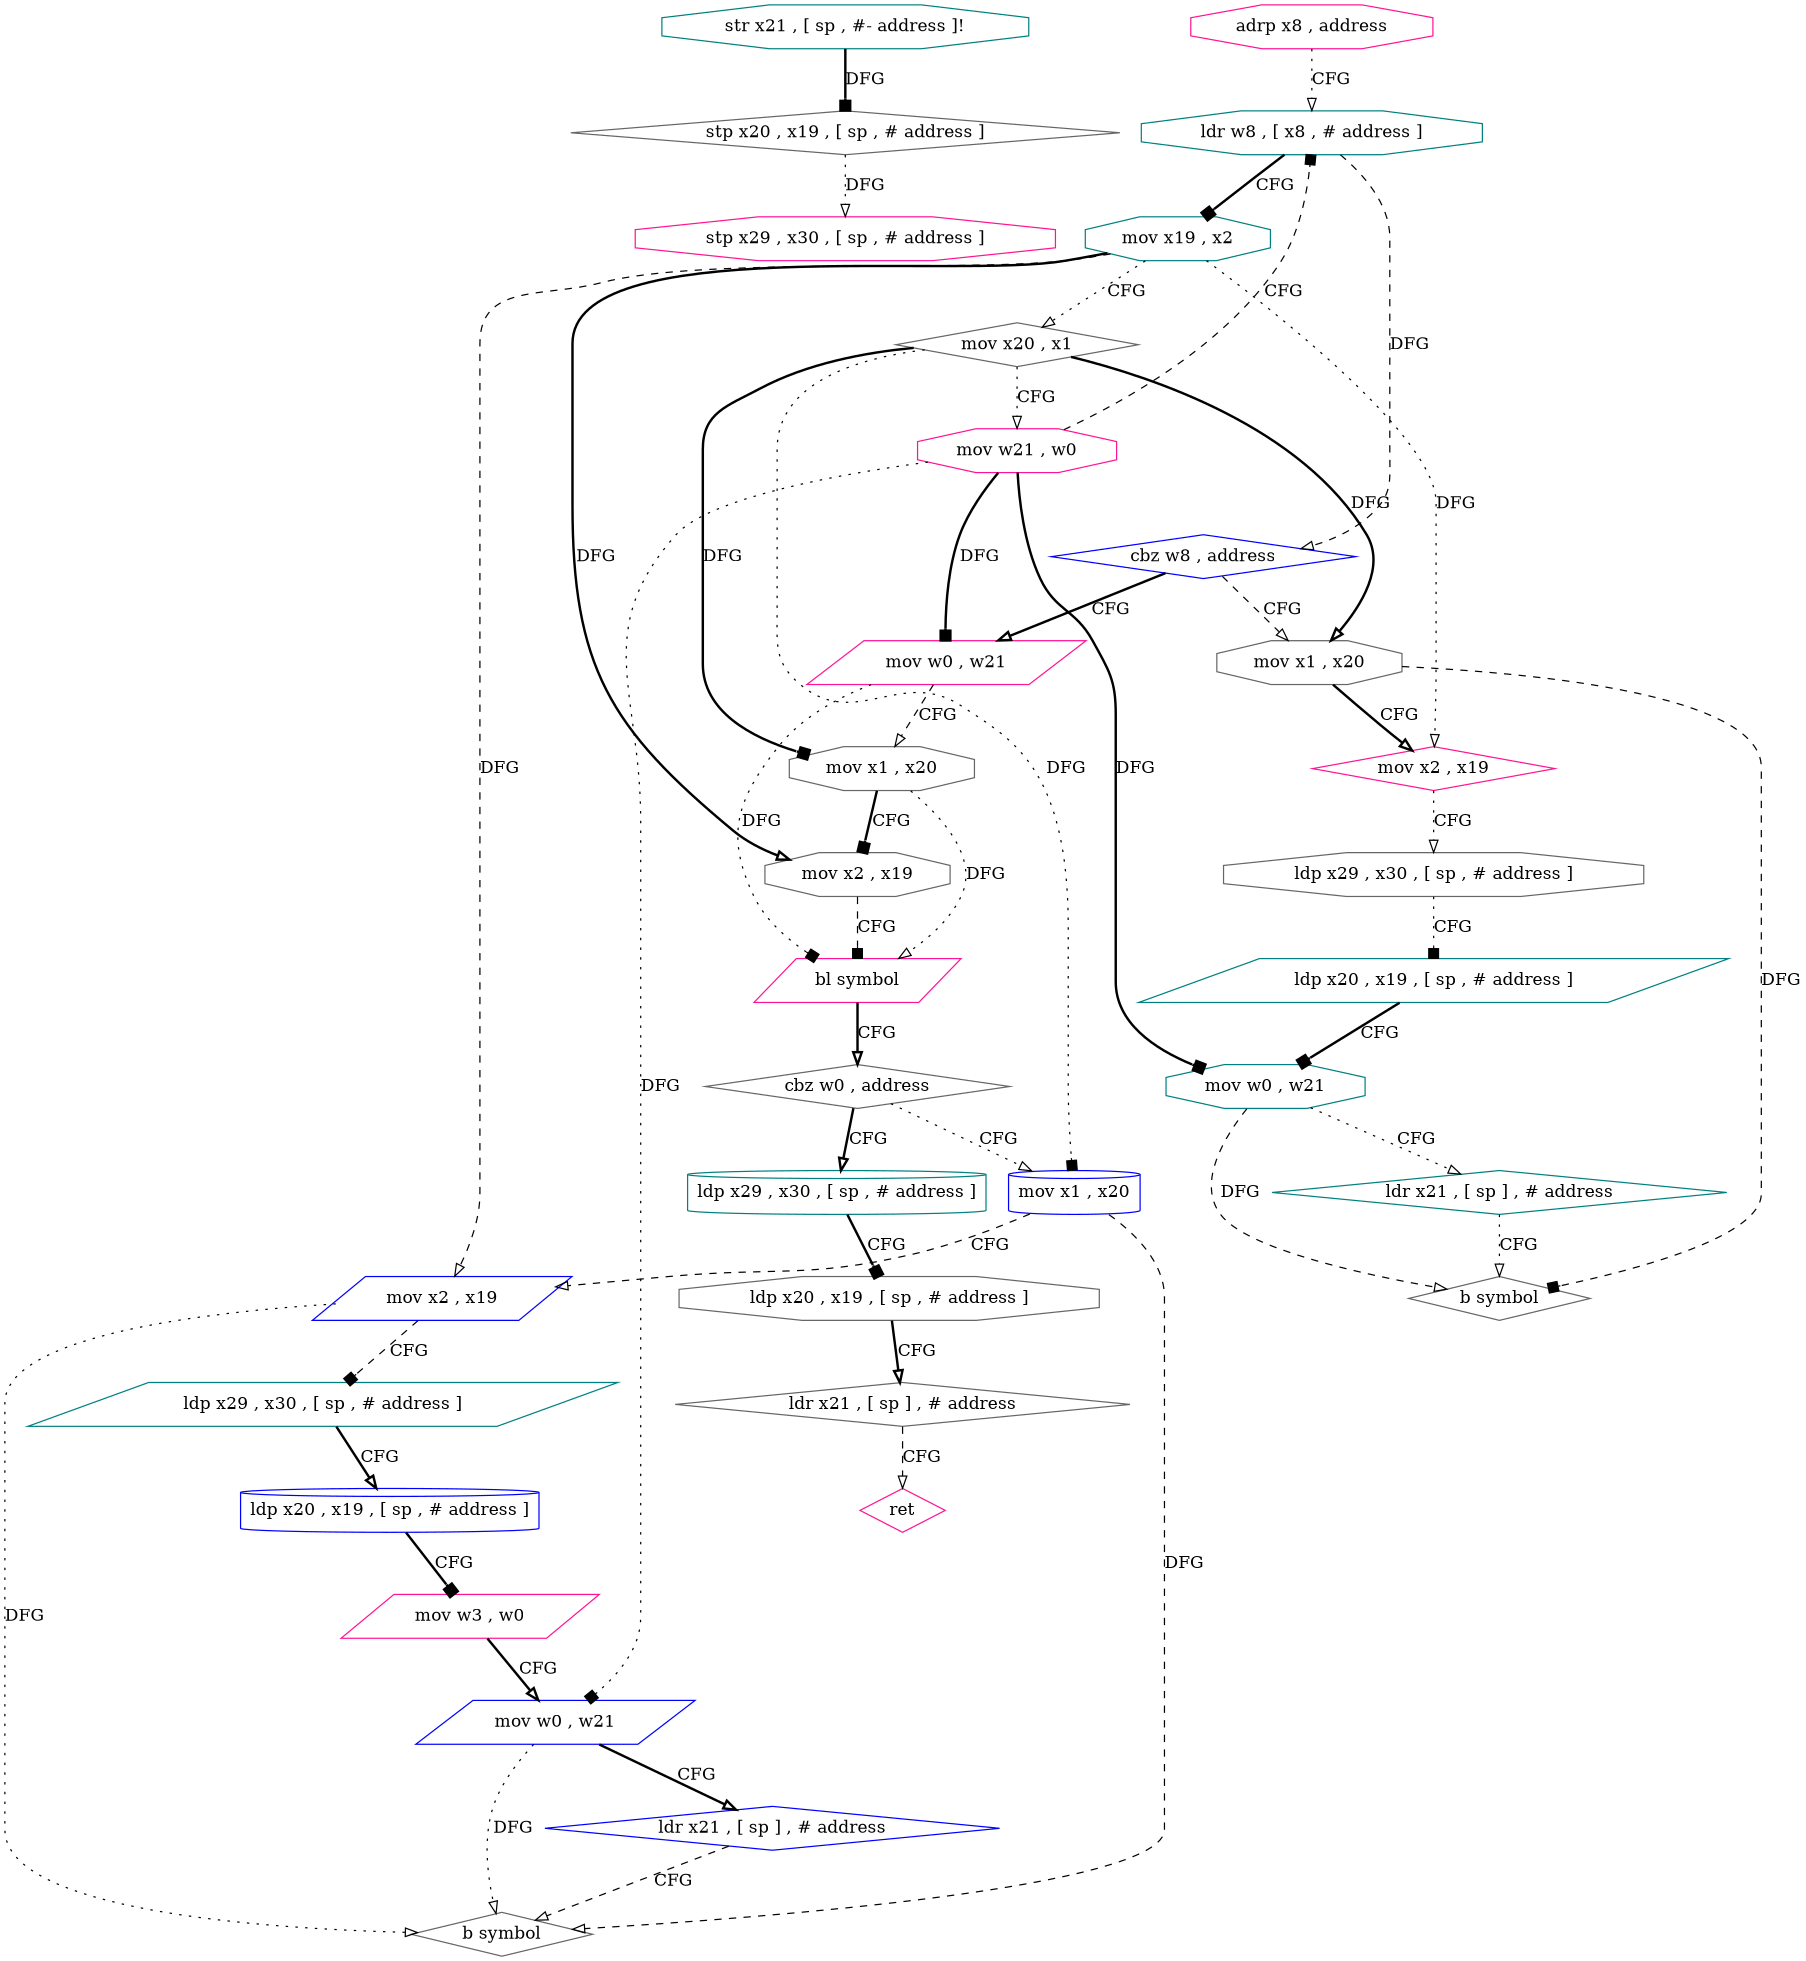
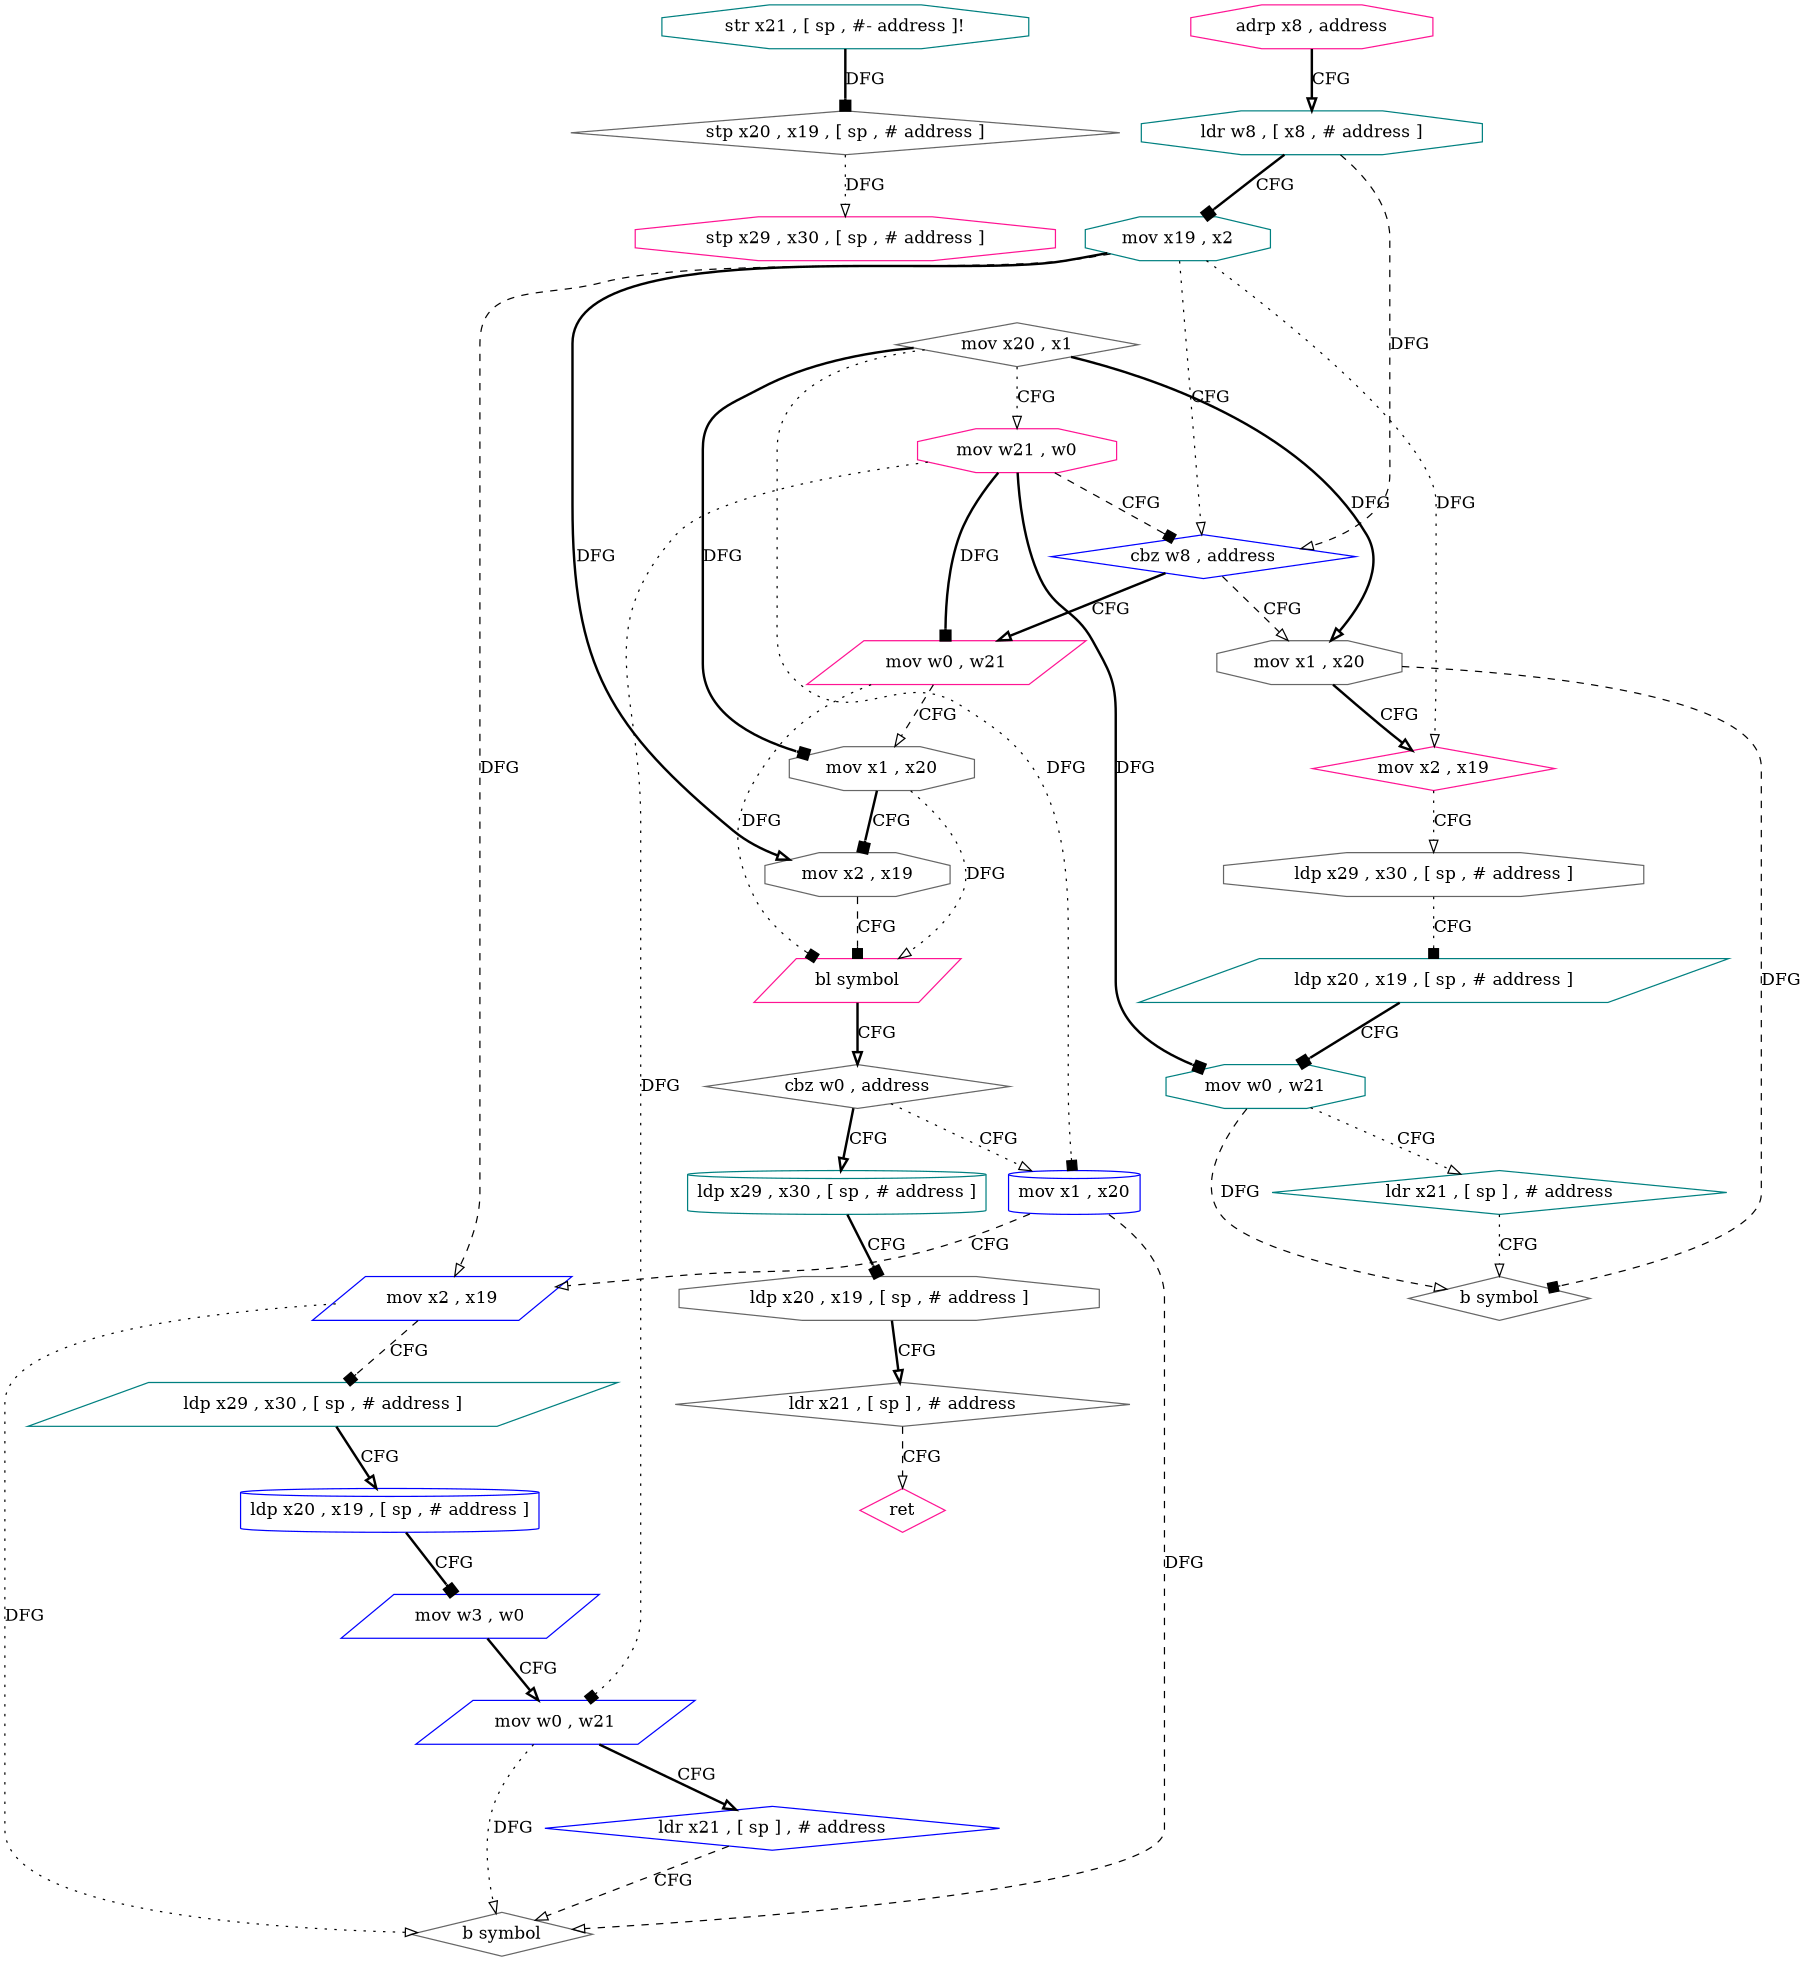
edge "adrp x8 , address" -> "ldr w8 , [ x8 , # address ]": style dotted -> bold
edge "mov x19 , x2" -> "mov x20 , x1": now "mov x19 , x2" -> "cbz w8 , address"
edge "mov w21 , w0" -> "ldr w8 , [ x8 , # address ]": now "mov w21 , w0" -> "cbz w8 , address"
node "mov w3 , w0": color deeppink -> blue
